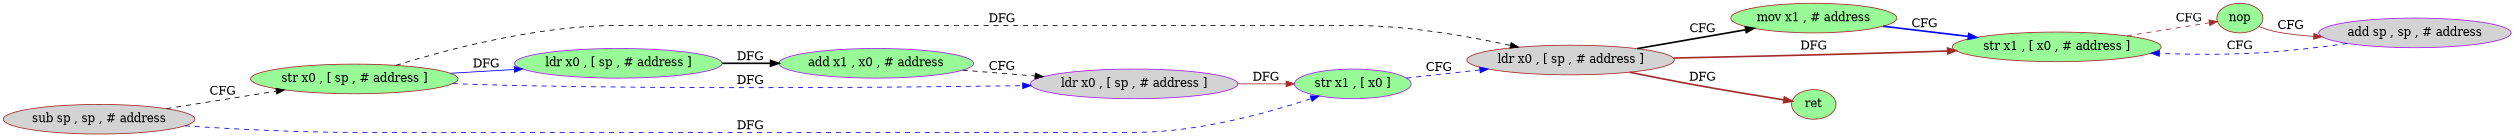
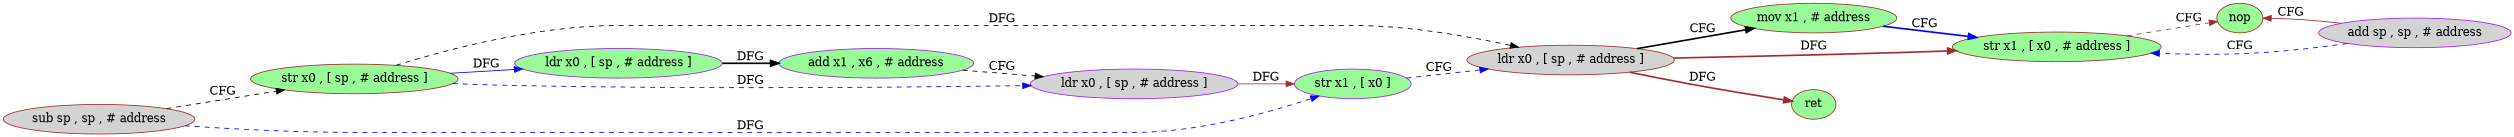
edge "nop" -> "add sp , sp , # address": reversed
node "add x1 , x0 , # address": label "add x1 , x0 , # address" -> "add x1 , x6 , # address"
